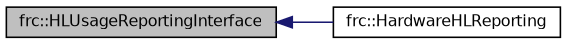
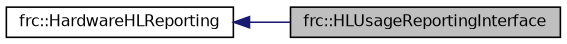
edge "frc::HardwareHLReporting" -> "frc::HLUsageReportingInterface": reversed
